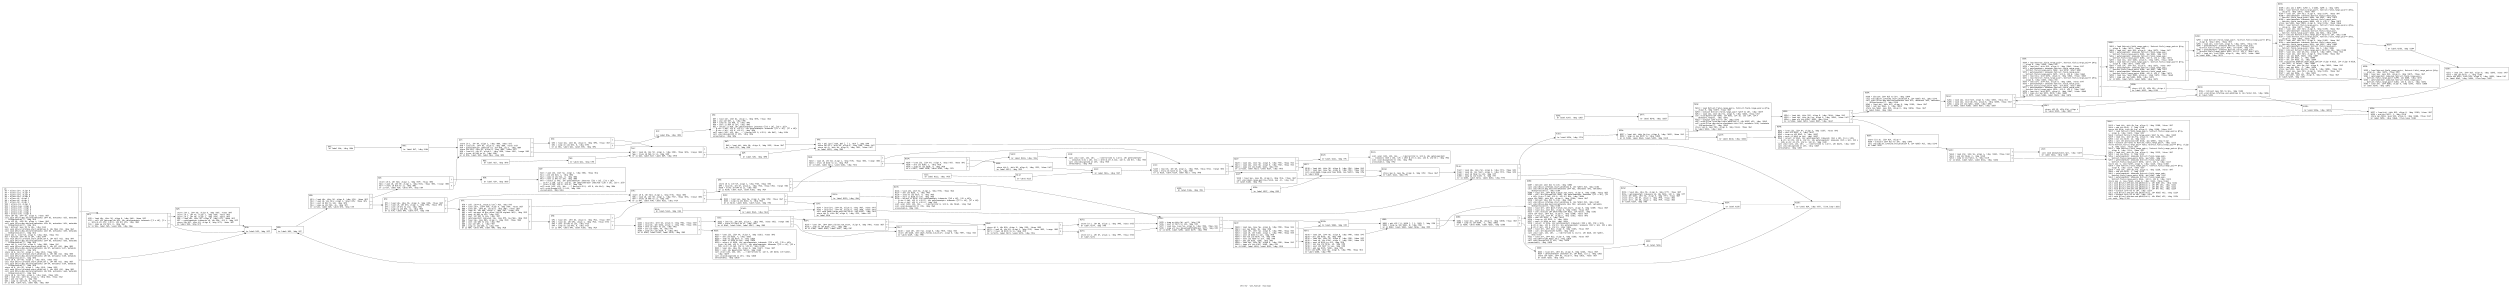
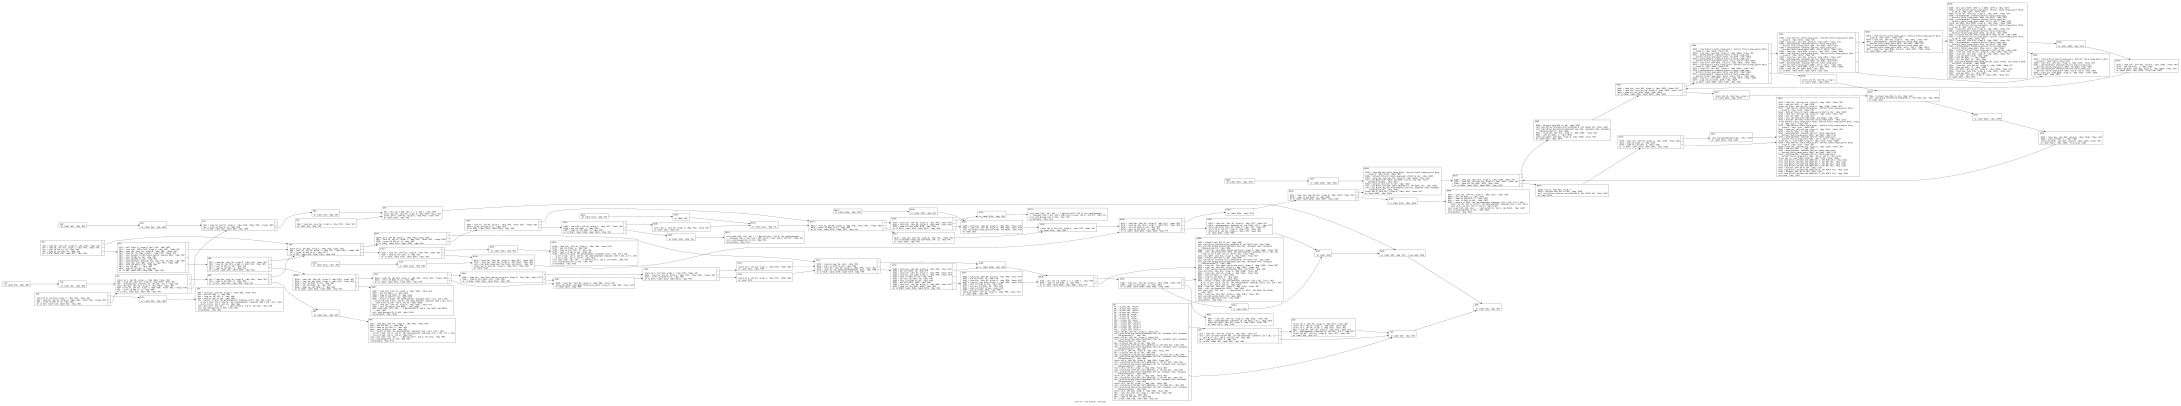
edge "%52:" -> "%64:": now "%52:" -> "%95:"
node "%30:": removed
edge "%222:" -> "%233:": now "%203:" -> "%233:"
